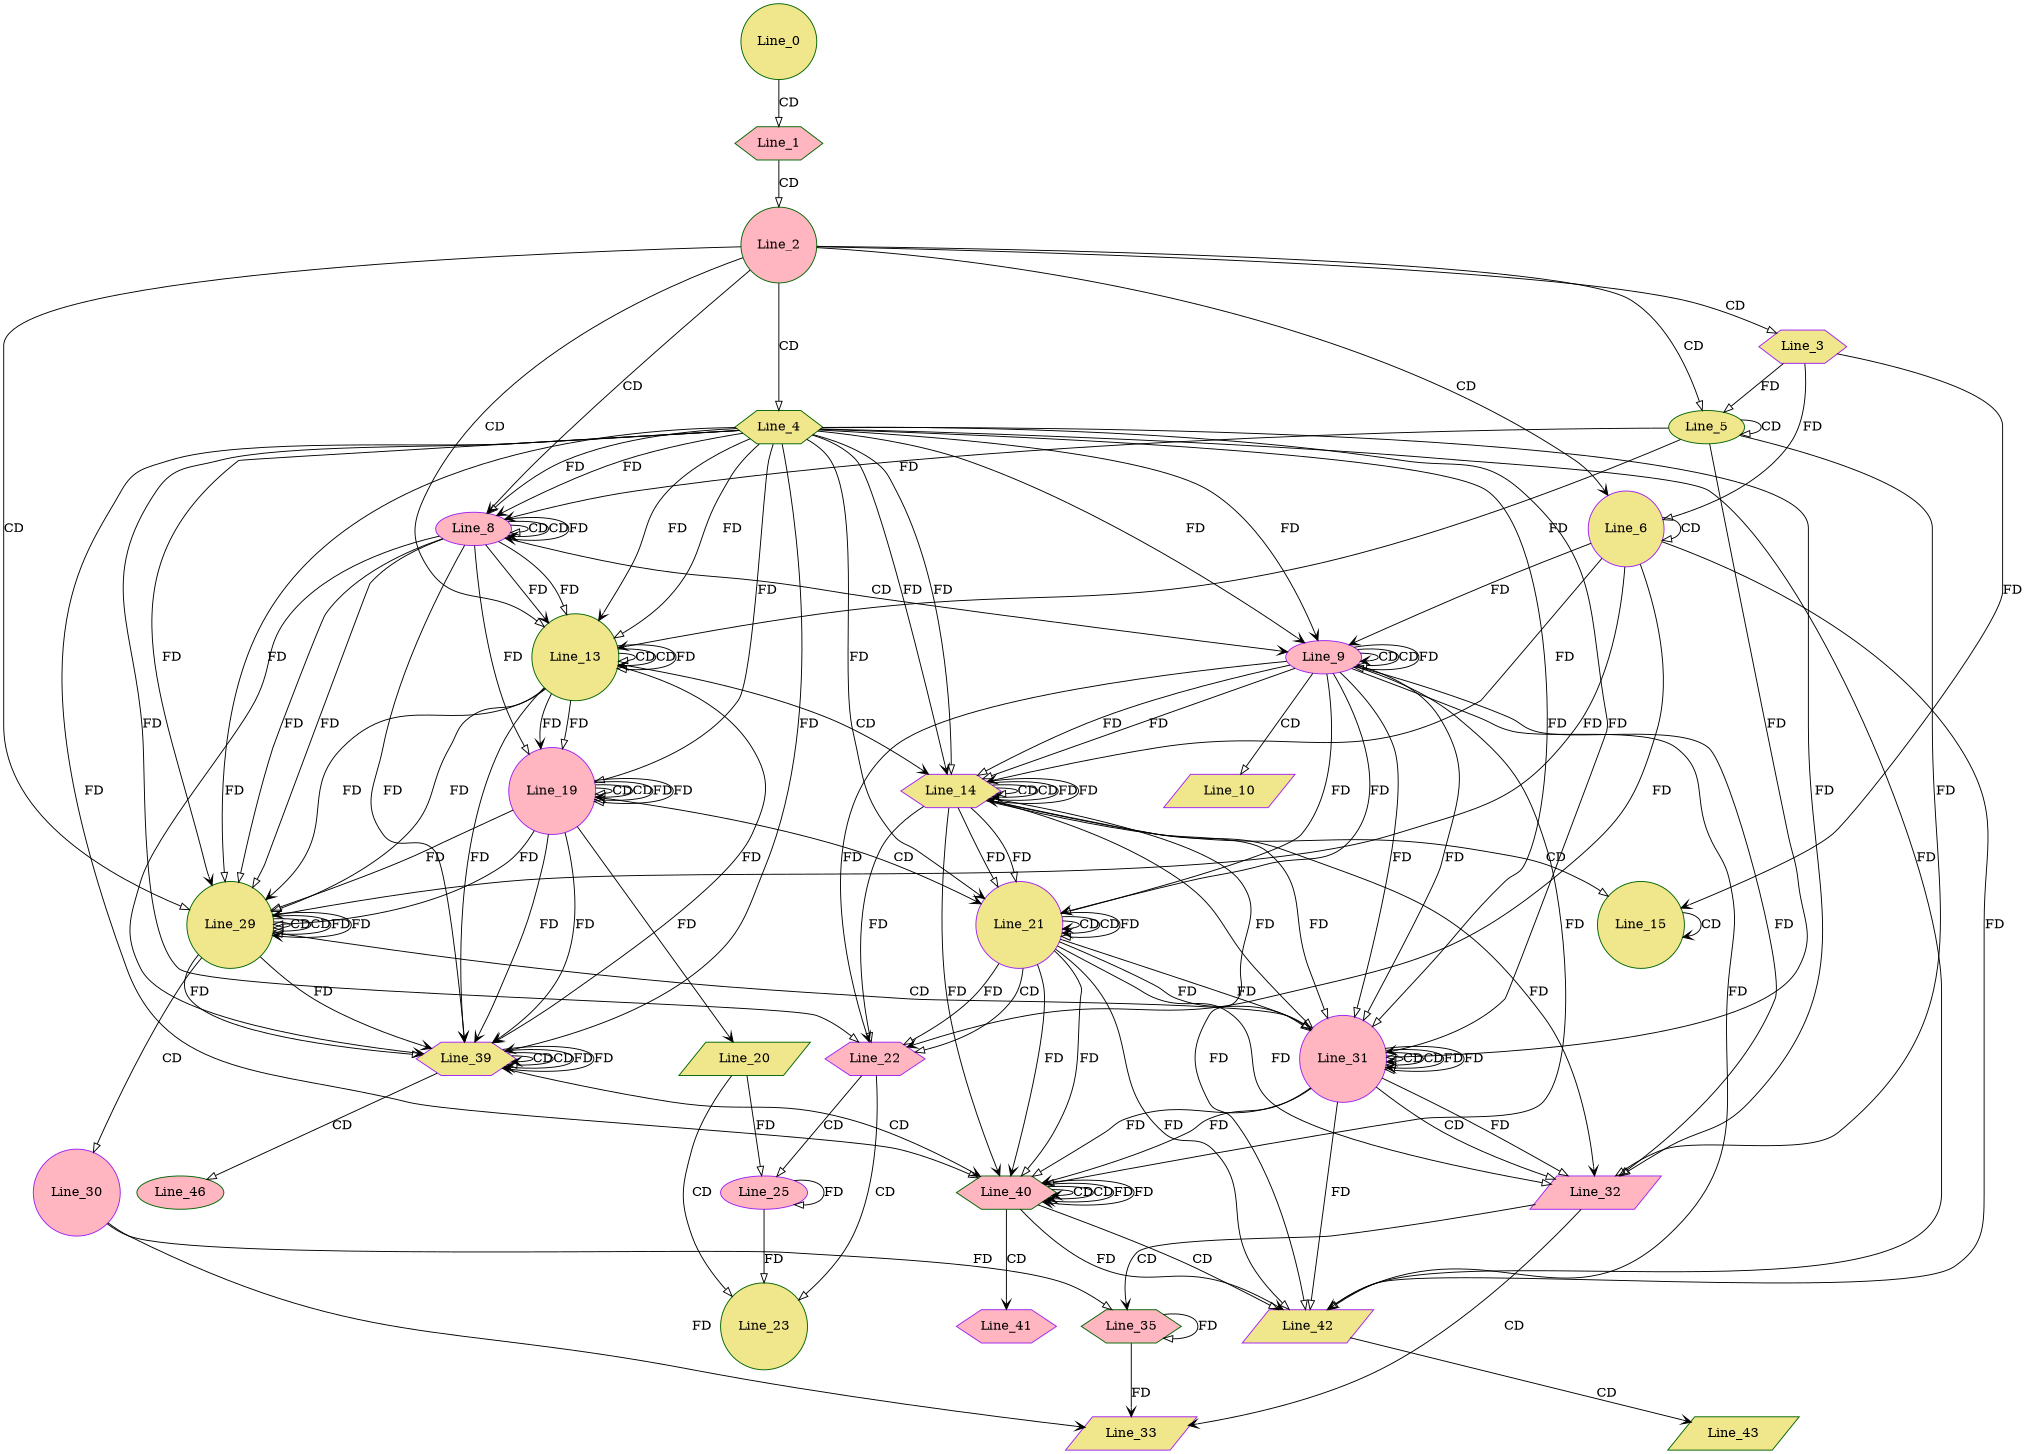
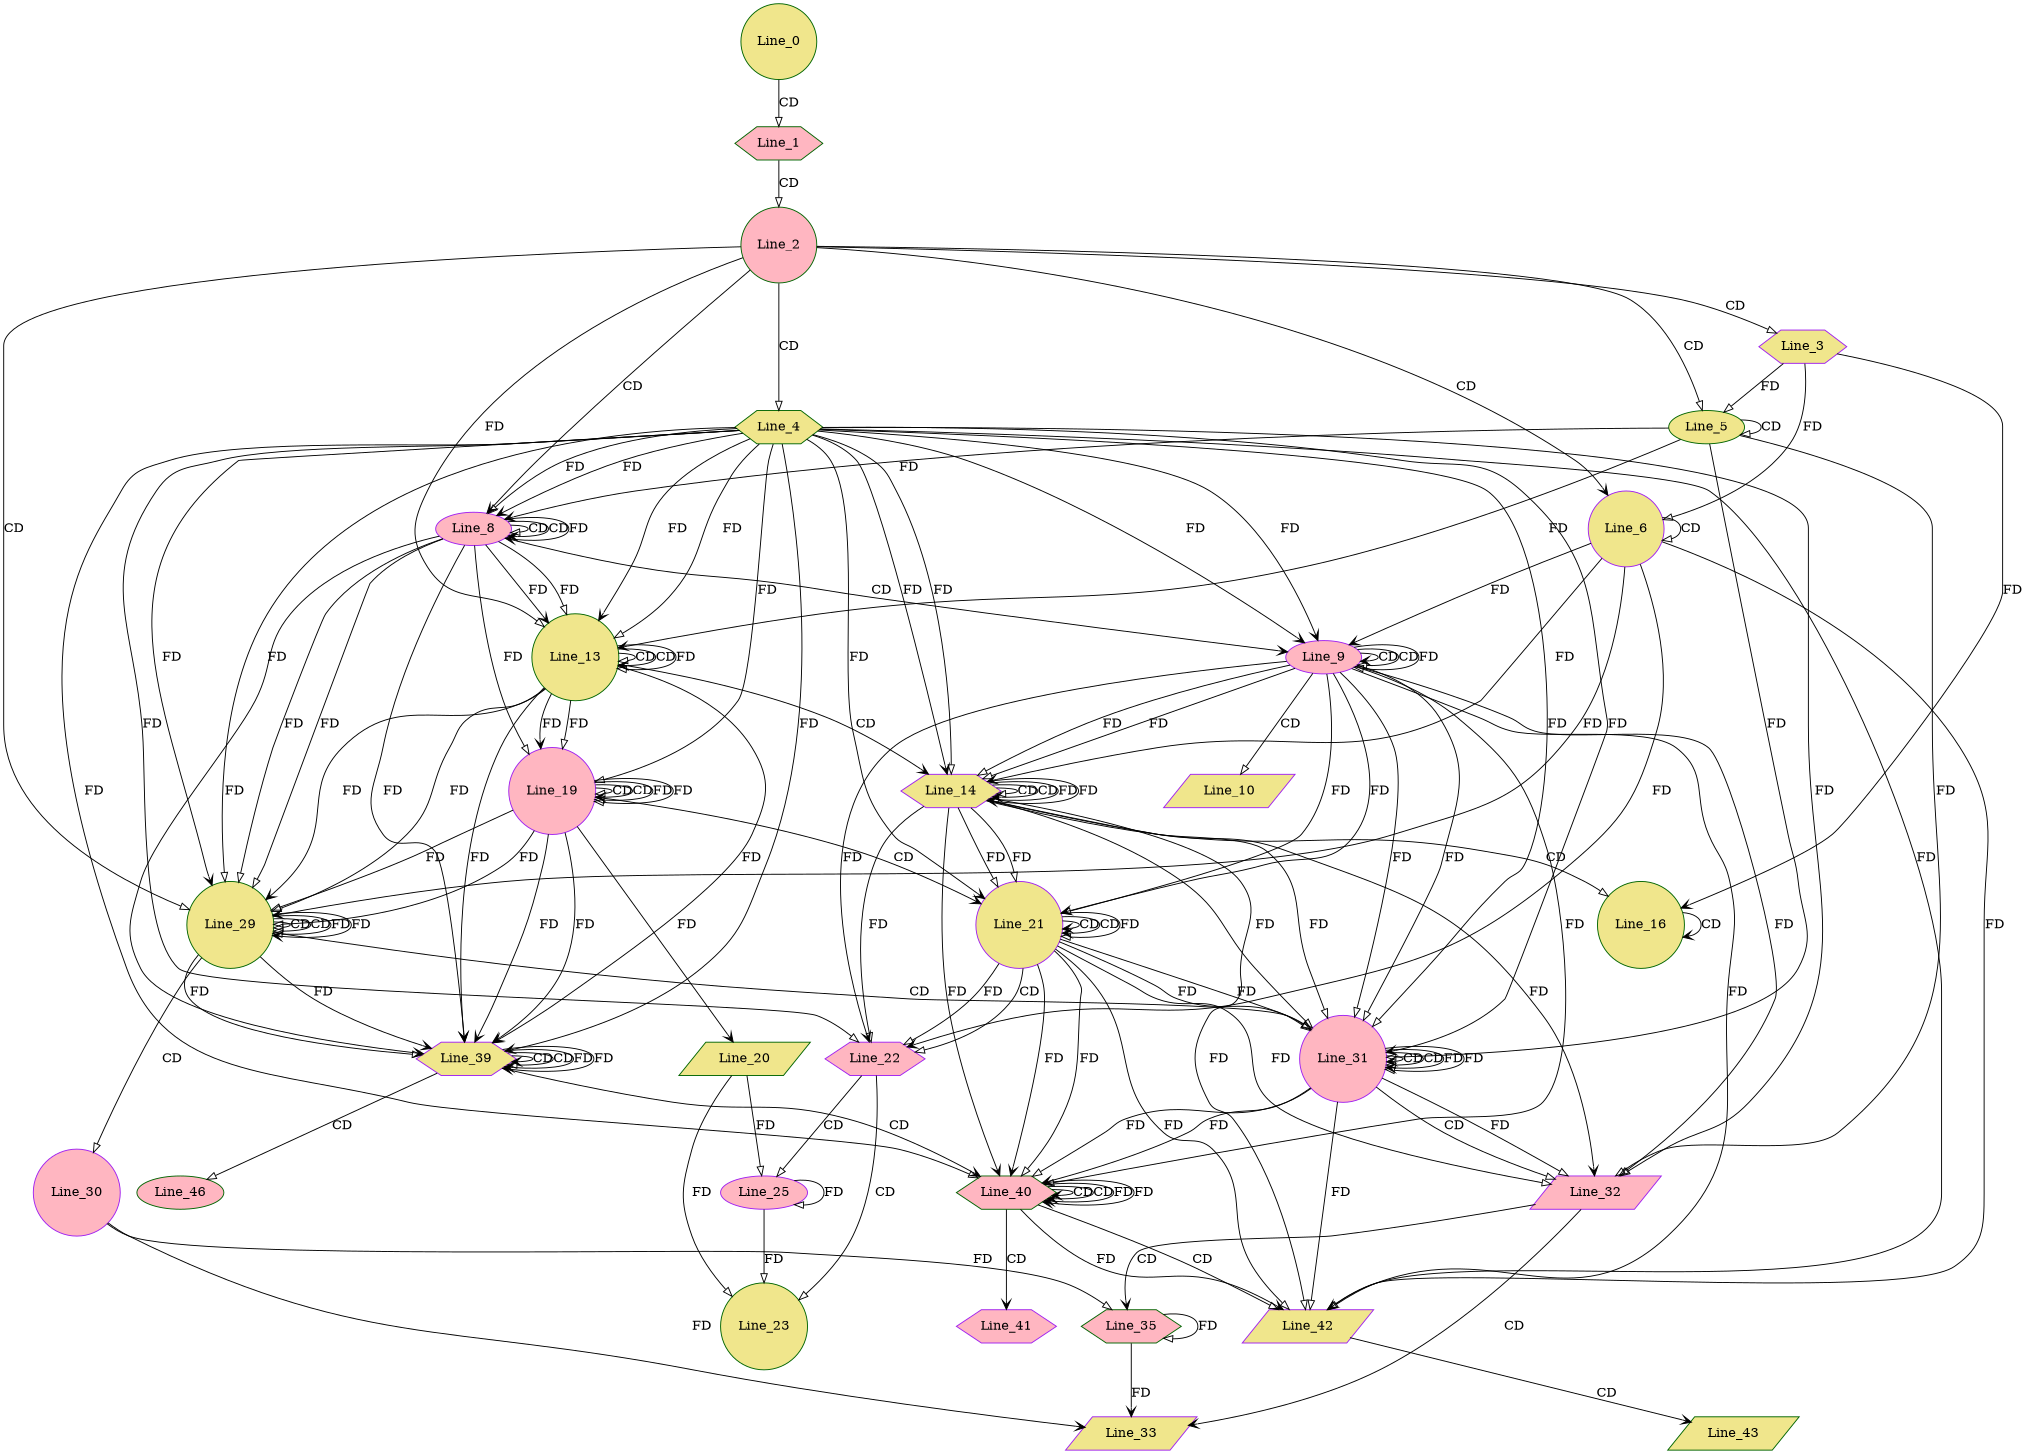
edge "Line_2" -> "Line_13": label "CD" -> "FD"
node "Line_15": label "Line_15" -> "Line_16"
edge "Line_20" -> "Line_23": label "CD" -> "FD"
